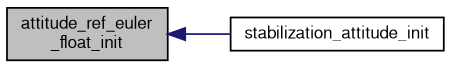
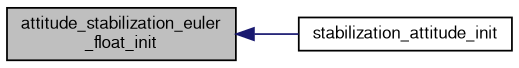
node "attitude_ref_euler _float_init": label "attitude_ref_euler _float_init" -> "attitude_stabilization_euler _float_init"
